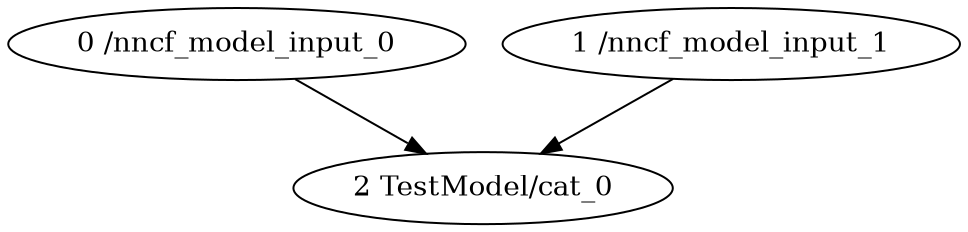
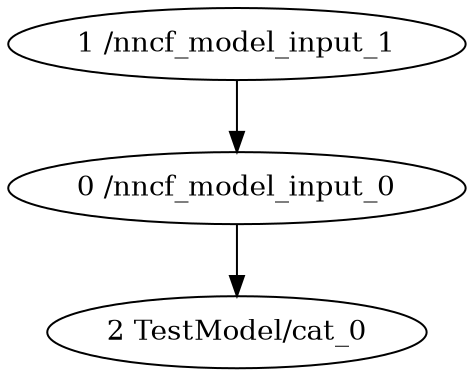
edge "1 /nncf_model_input_1" -> "2 TestModel/cat_0": now "1 /nncf_model_input_1" -> "0 /nncf_model_input_0"
